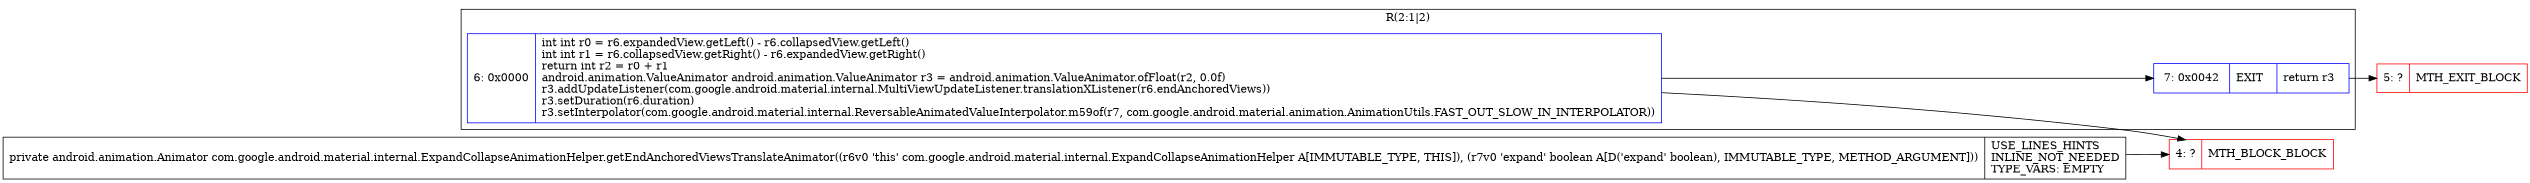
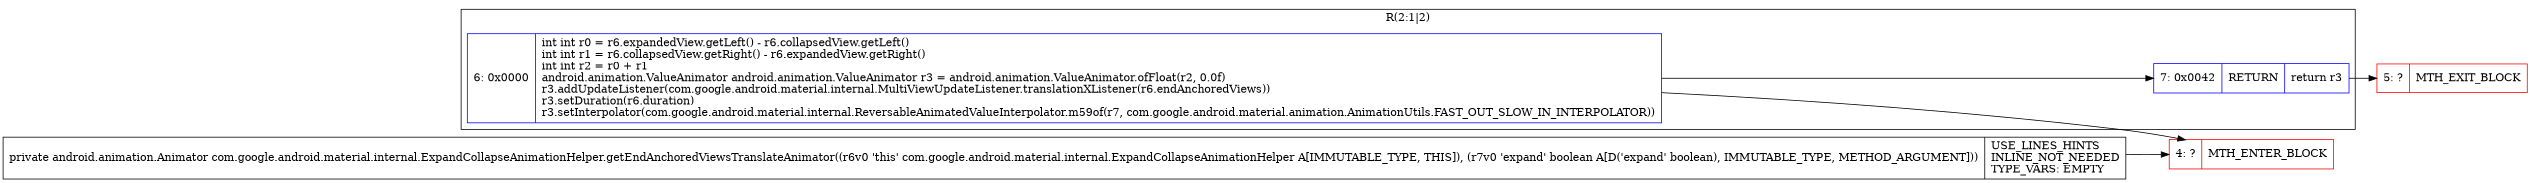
node "6: 0x0000": text "return int r2 = r0 + r1" -> "int int r2 = r0 + r1"
node "7: 0x0042": text "EXIT" -> "RETURN"
node "4: ?": text "MTH_BLOCK_BLOCK" -> "MTH_ENTER_BLOCK"
